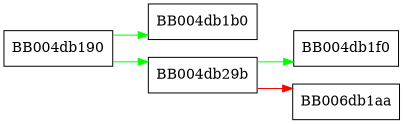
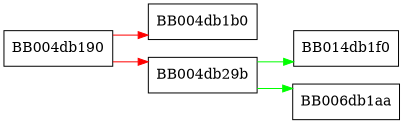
edge "BB004db190" -> "BB004db1b0": color green -> red
node "BB004db1f0": label "BB004db1f0" -> "BB014db1f0"
edge "BB004db190" -> "BB004db29b": color green -> red
edge "BB004db29b" -> "BB006db1aa": color red -> green
